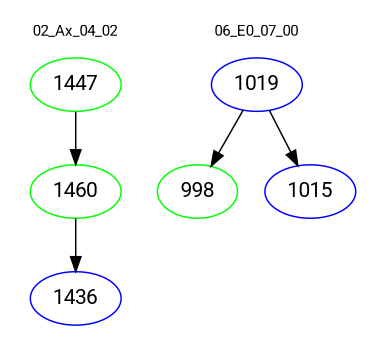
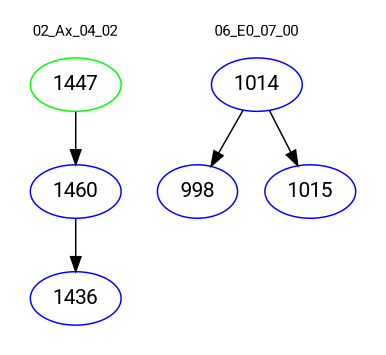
node "1019": label "1019" -> "1014"
node "1460": color green -> blue
node "998": color green -> blue
